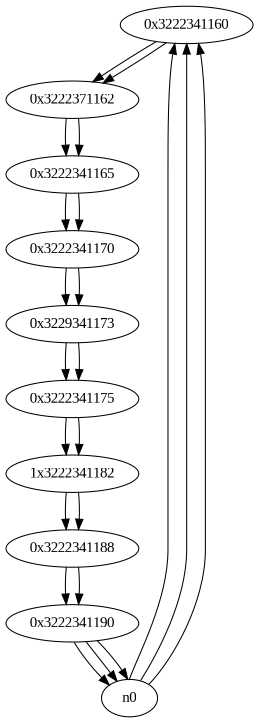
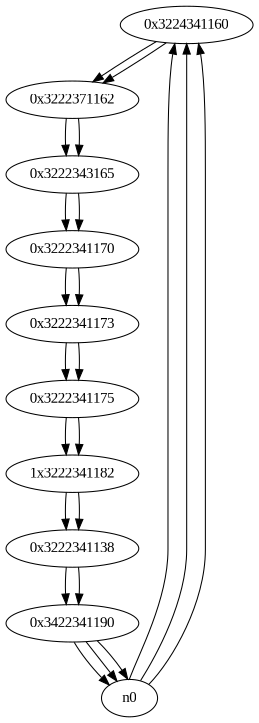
node "0x3222341160": label "0x3222341160" -> "0x3224341160"
node "0x3222341165": label "0x3222341165" -> "0x3222343165"
node "0x3229341173": label "0x3229341173" -> "0x3222341173"
node "0x3222341188": label "0x3222341188" -> "0x3222341138"
node "0x3222341190": label "0x3222341190" -> "0x3422341190"
